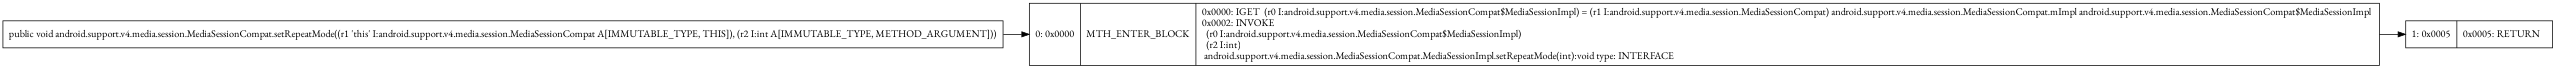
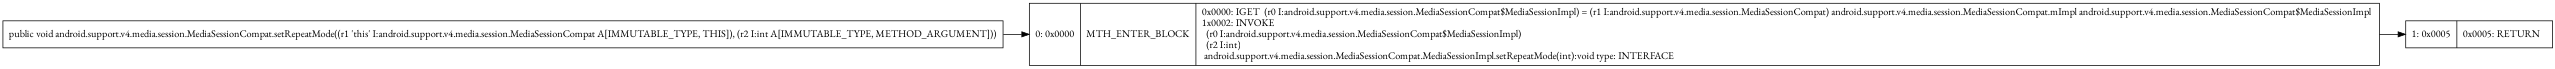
node "0: 0x0000": text "0x0002: INVOKE" -> "1x0002: INVOKE"
